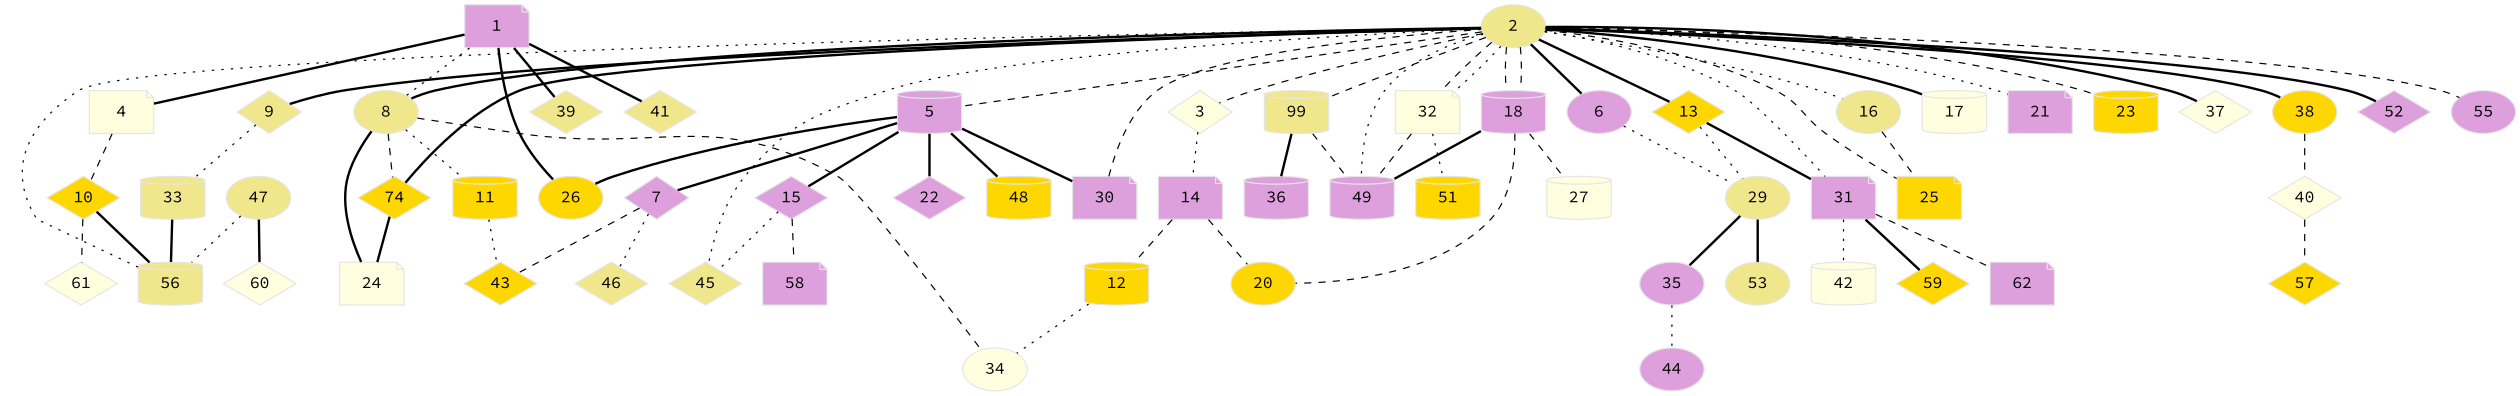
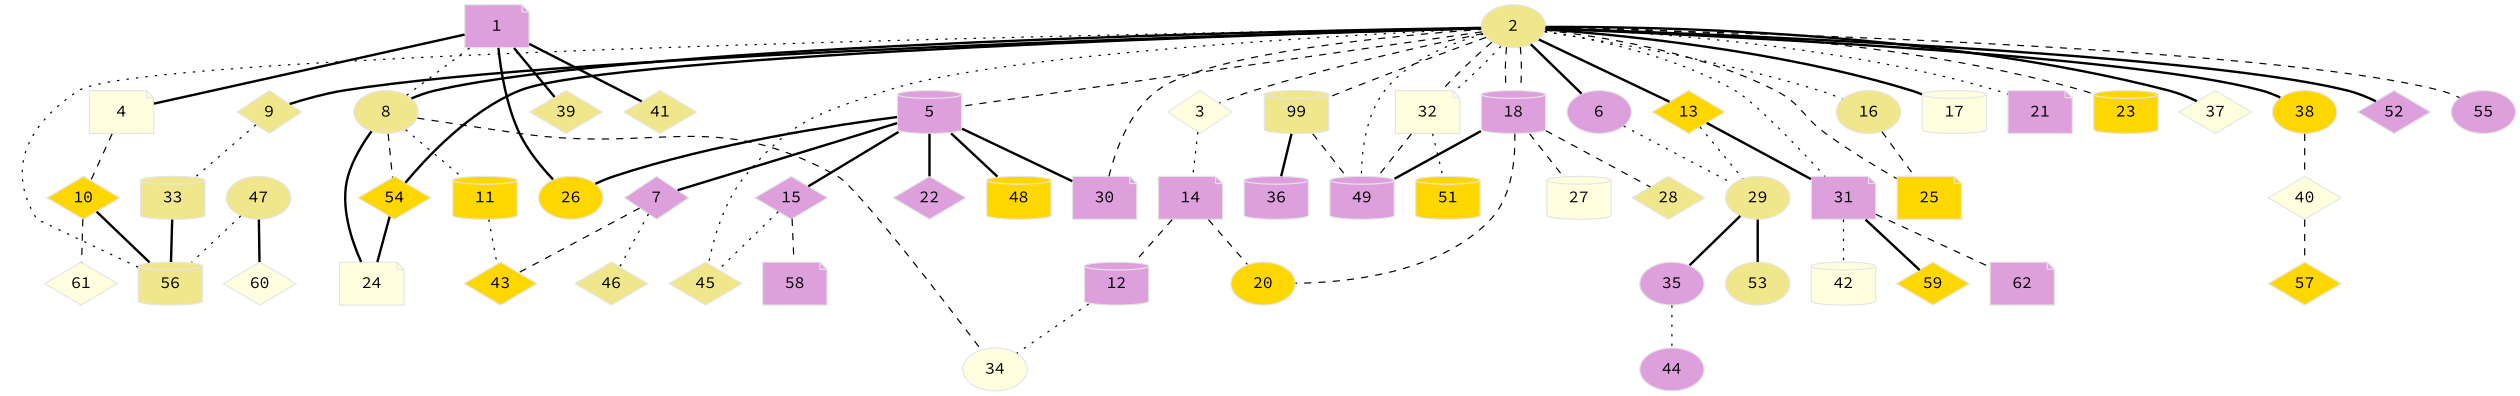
node "74": label "74" -> "54"
node "28": added
node "12": fillcolor gold -> plum
